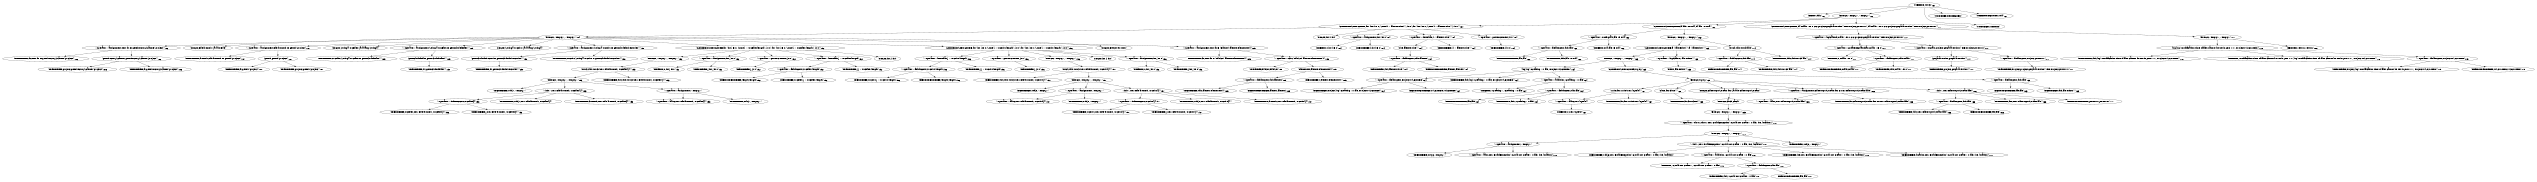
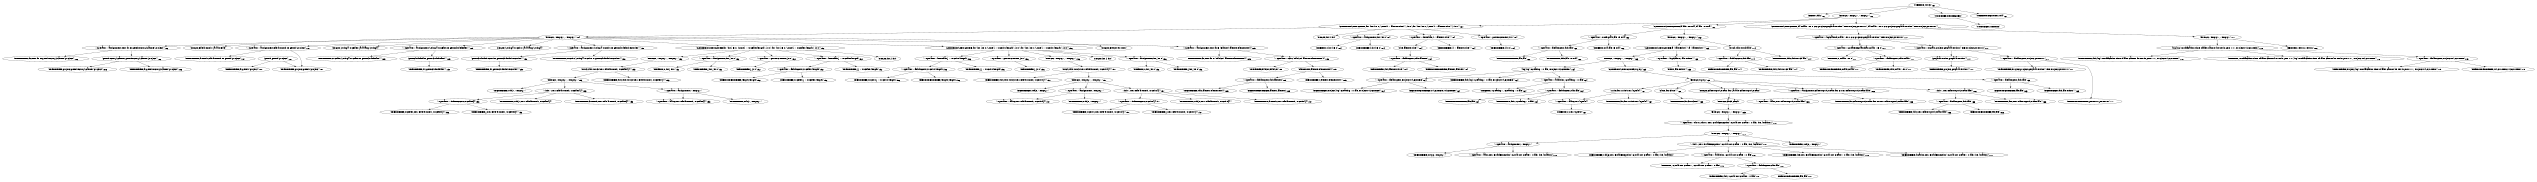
edge "(METHOD,touch)" -> "(MODIFIER,VIRTUAL)": now "(MODIFIER,PROTECTED)" -> "(MODIFIER,VIRTUAL)"
edge "(<operator>.assignment,File fromDir = getDir(project))" -> "(getDir,getDir(project))": now "(<operator>.assignment,File fromDir = getDir(project))" -> "(IDENTIFIER,project,getDir(project))"
edge "(<init>,new FileOutputStream(file))" -> "(FIELD_IDENTIFIER,JAVA_1_1,JAVA_1_1)": now "(<operator>.fieldAccess,Project.JAVA_1_1)" -> "(FIELD_IDENTIFIER,JAVA_1_1,JAVA_1_1)"
